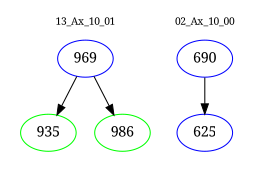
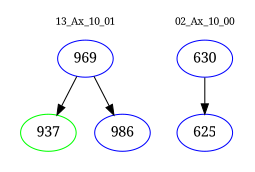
node "690": label "690" -> "630"
node "935": label "935" -> "937"
node "986": color green -> blue
